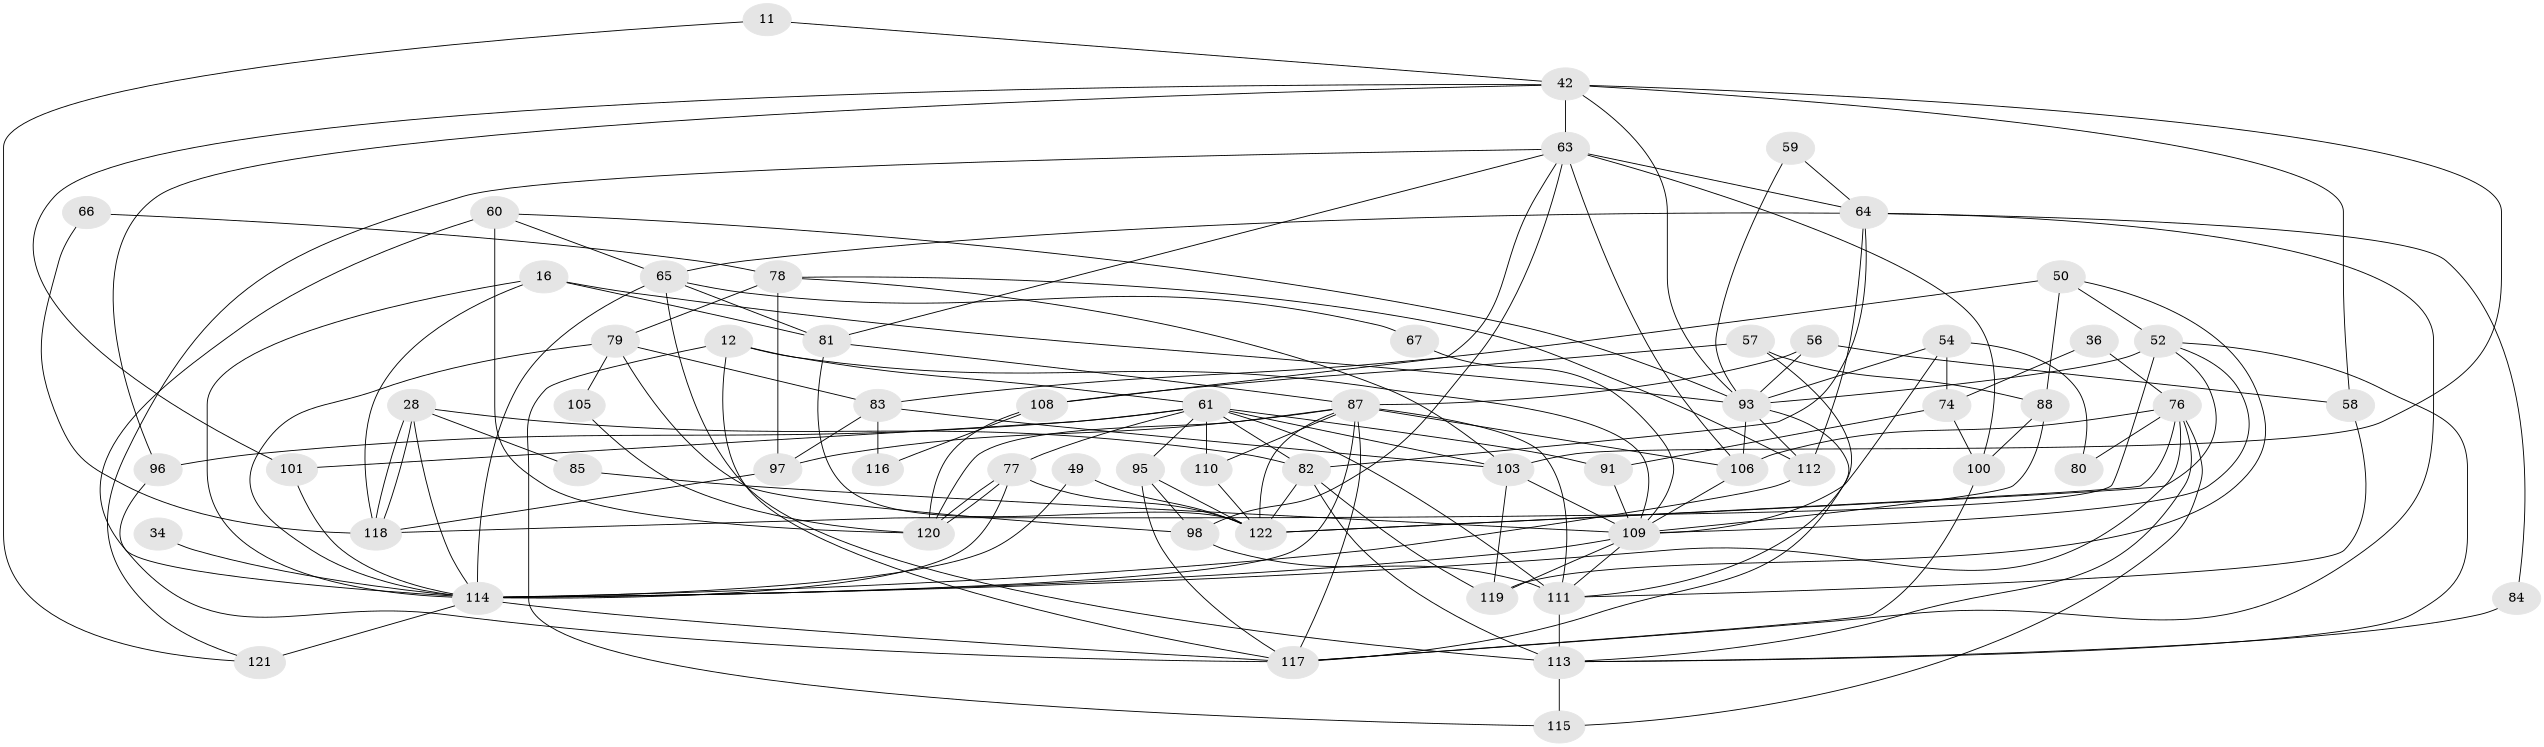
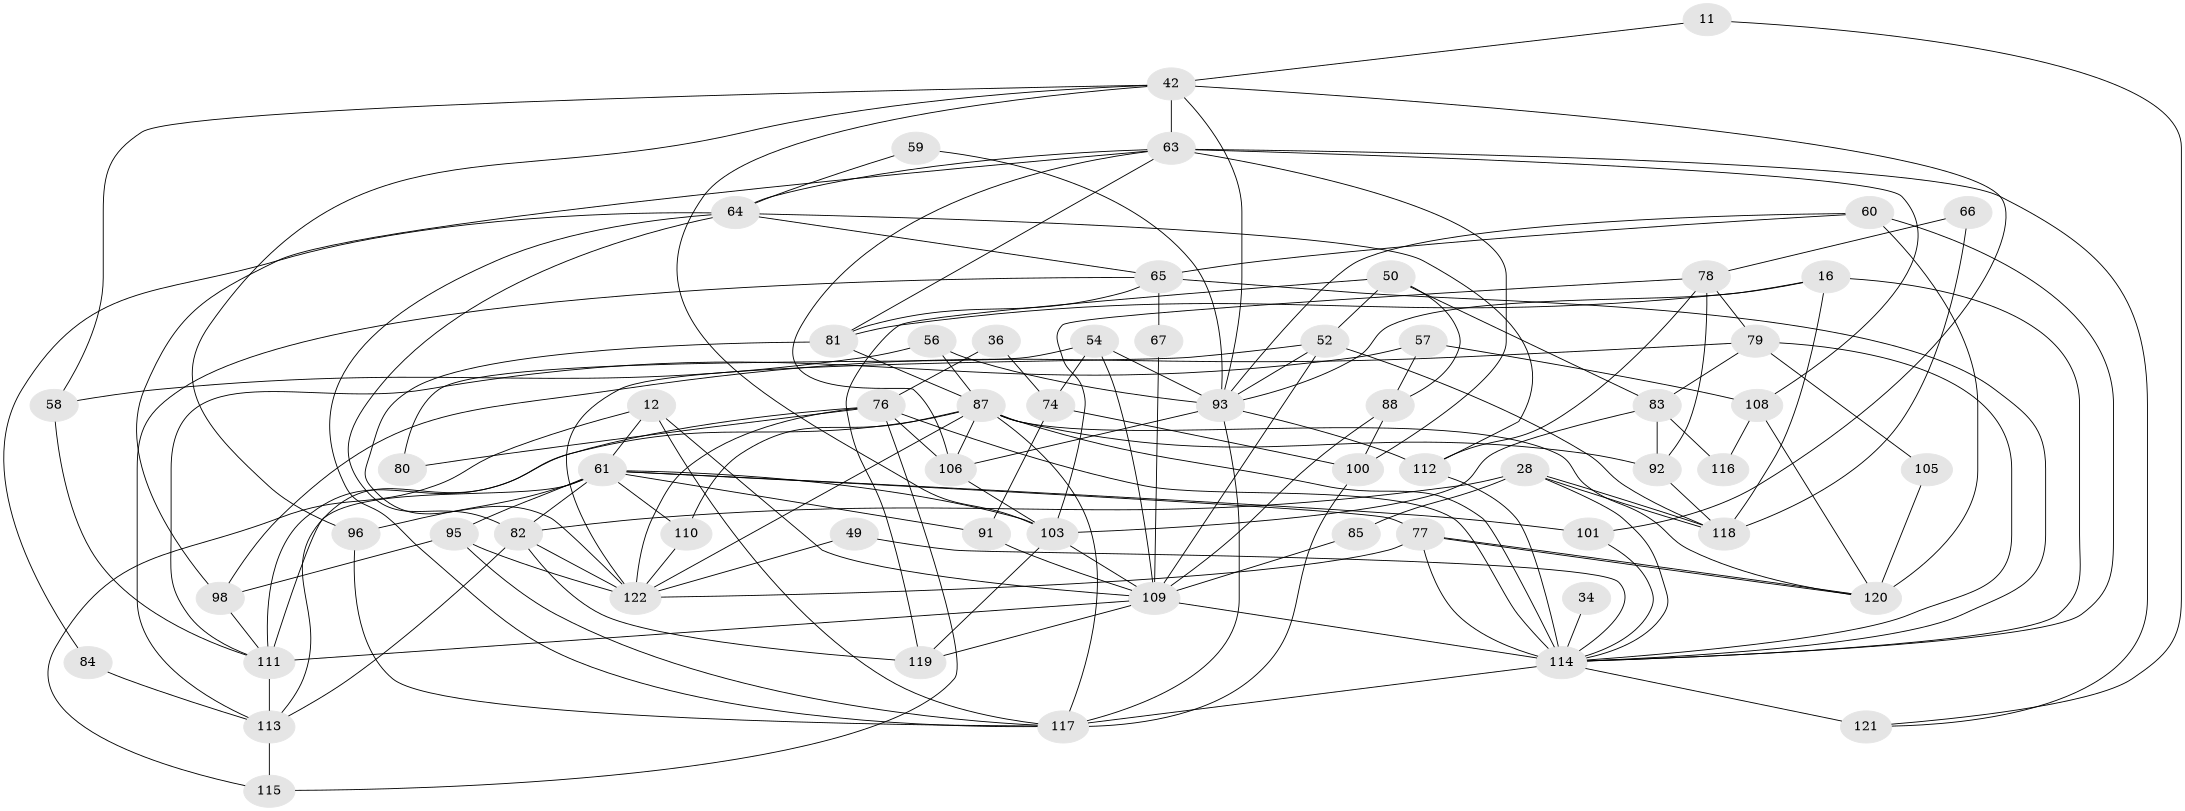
node "97": label "97" -> "92"
edge "106" -- "109": now "106" -- "103"
edge "52" -- "113": removed
